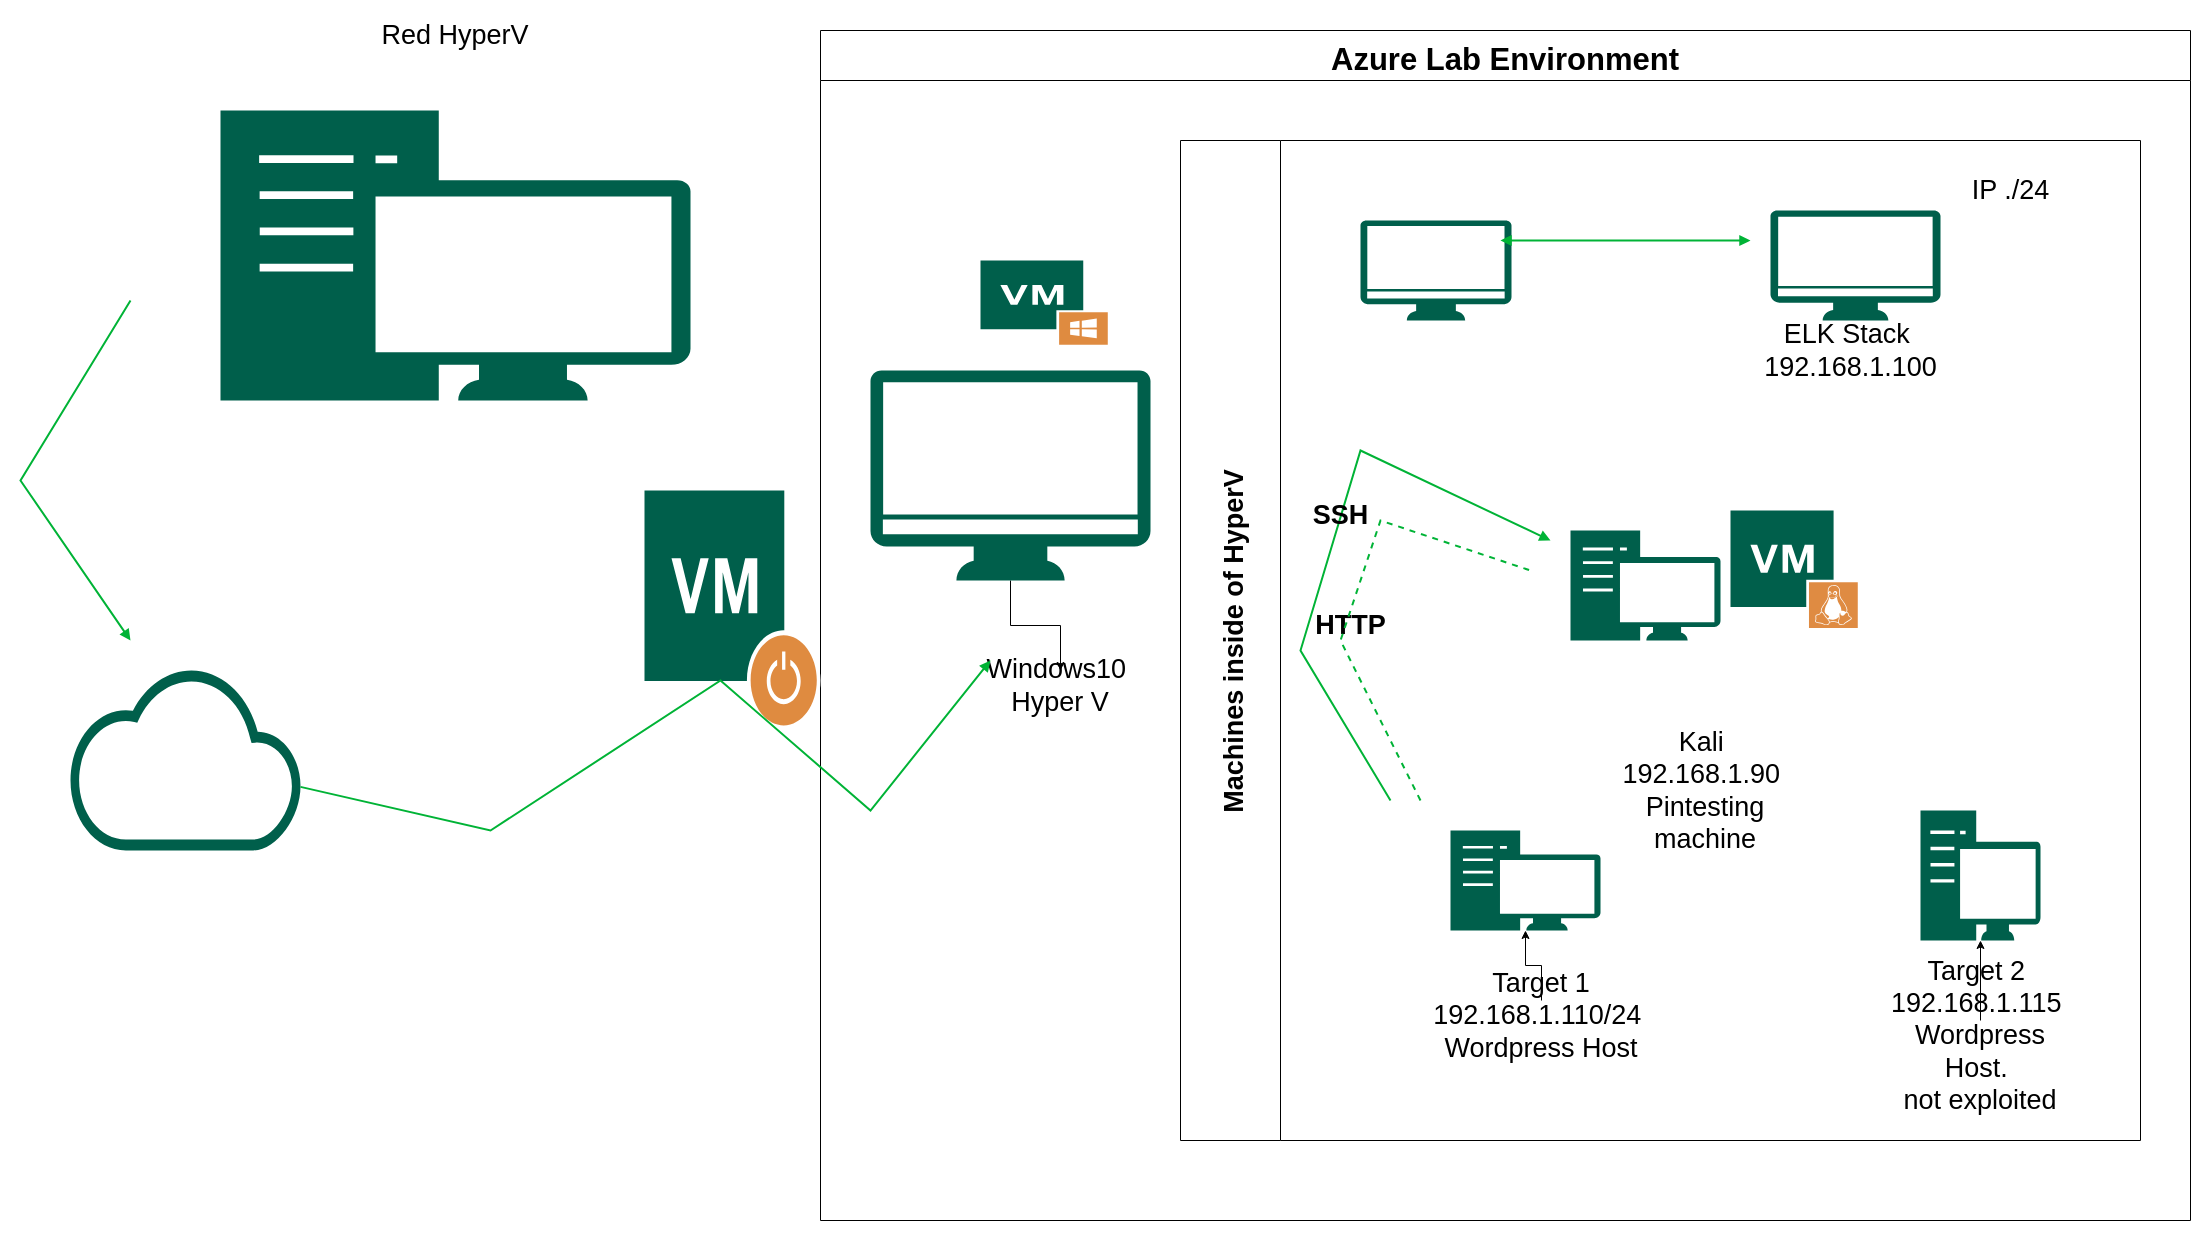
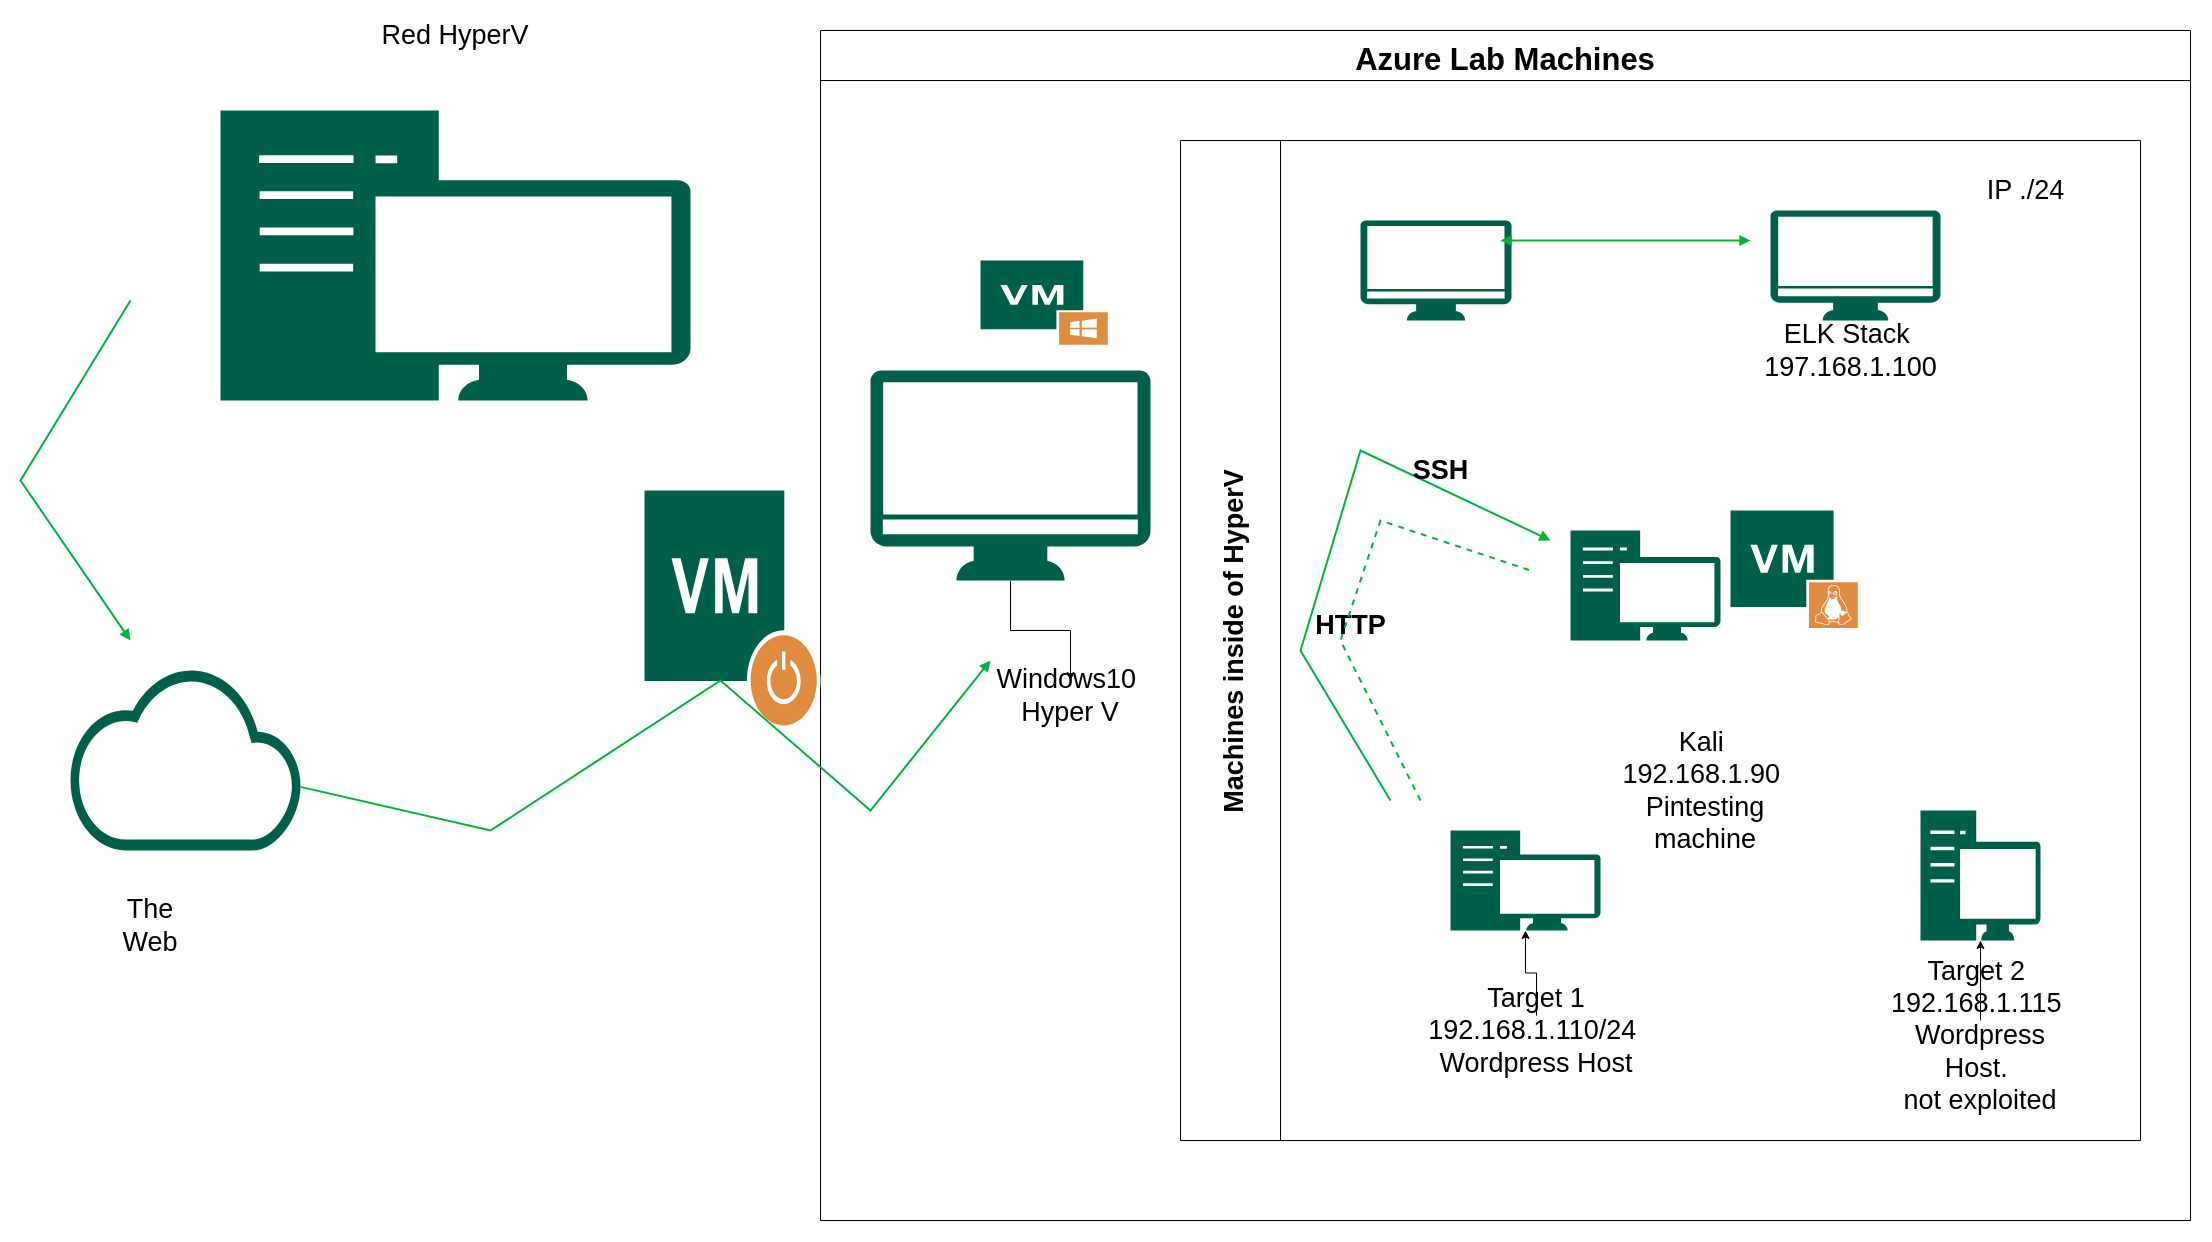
node "Azure Lab Environment": label "Azure Lab Environment" -> "Azure Lab Machines"
node "IP ./24": moved (2011, 191) -> (2026, 191)
node "ELK Stack 192.168.1.100": label "ELK Stack 192.168.1.100" -> "ELK Stack 197.168.1.100"
node "SSH": moved (1341, 516) -> (1441, 471)
node "Windows10 Hyper V": moved (1061, 686) -> (1071, 696)
node "The Web": added
node "Target 1 192.168.1.110/24 Wordpress Host": moved (1542, 1016) -> (1537, 1031)
